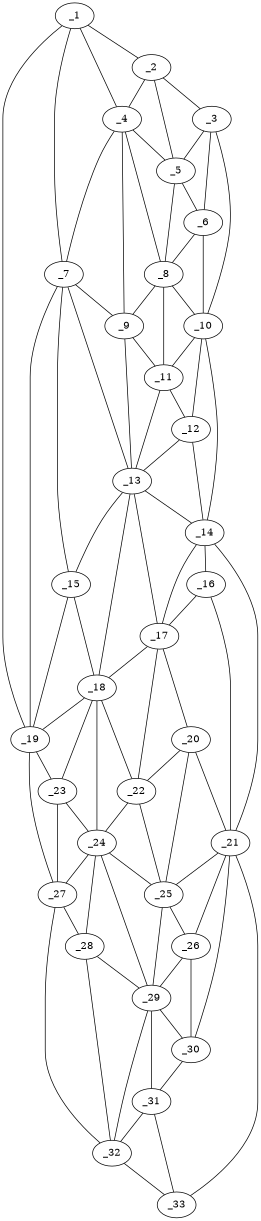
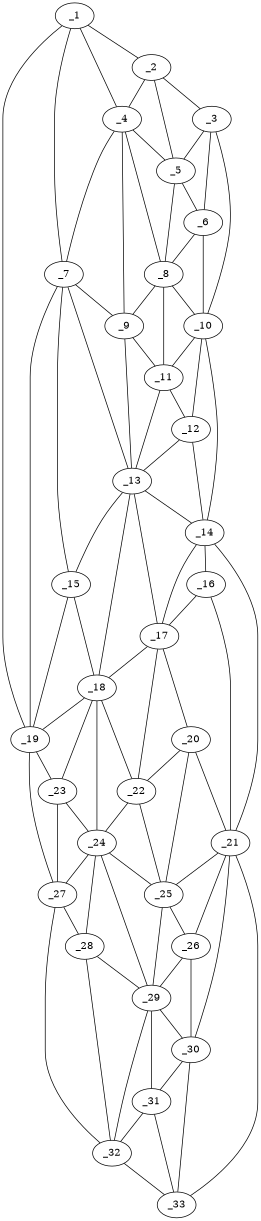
edge "_30" -- "_33": added
